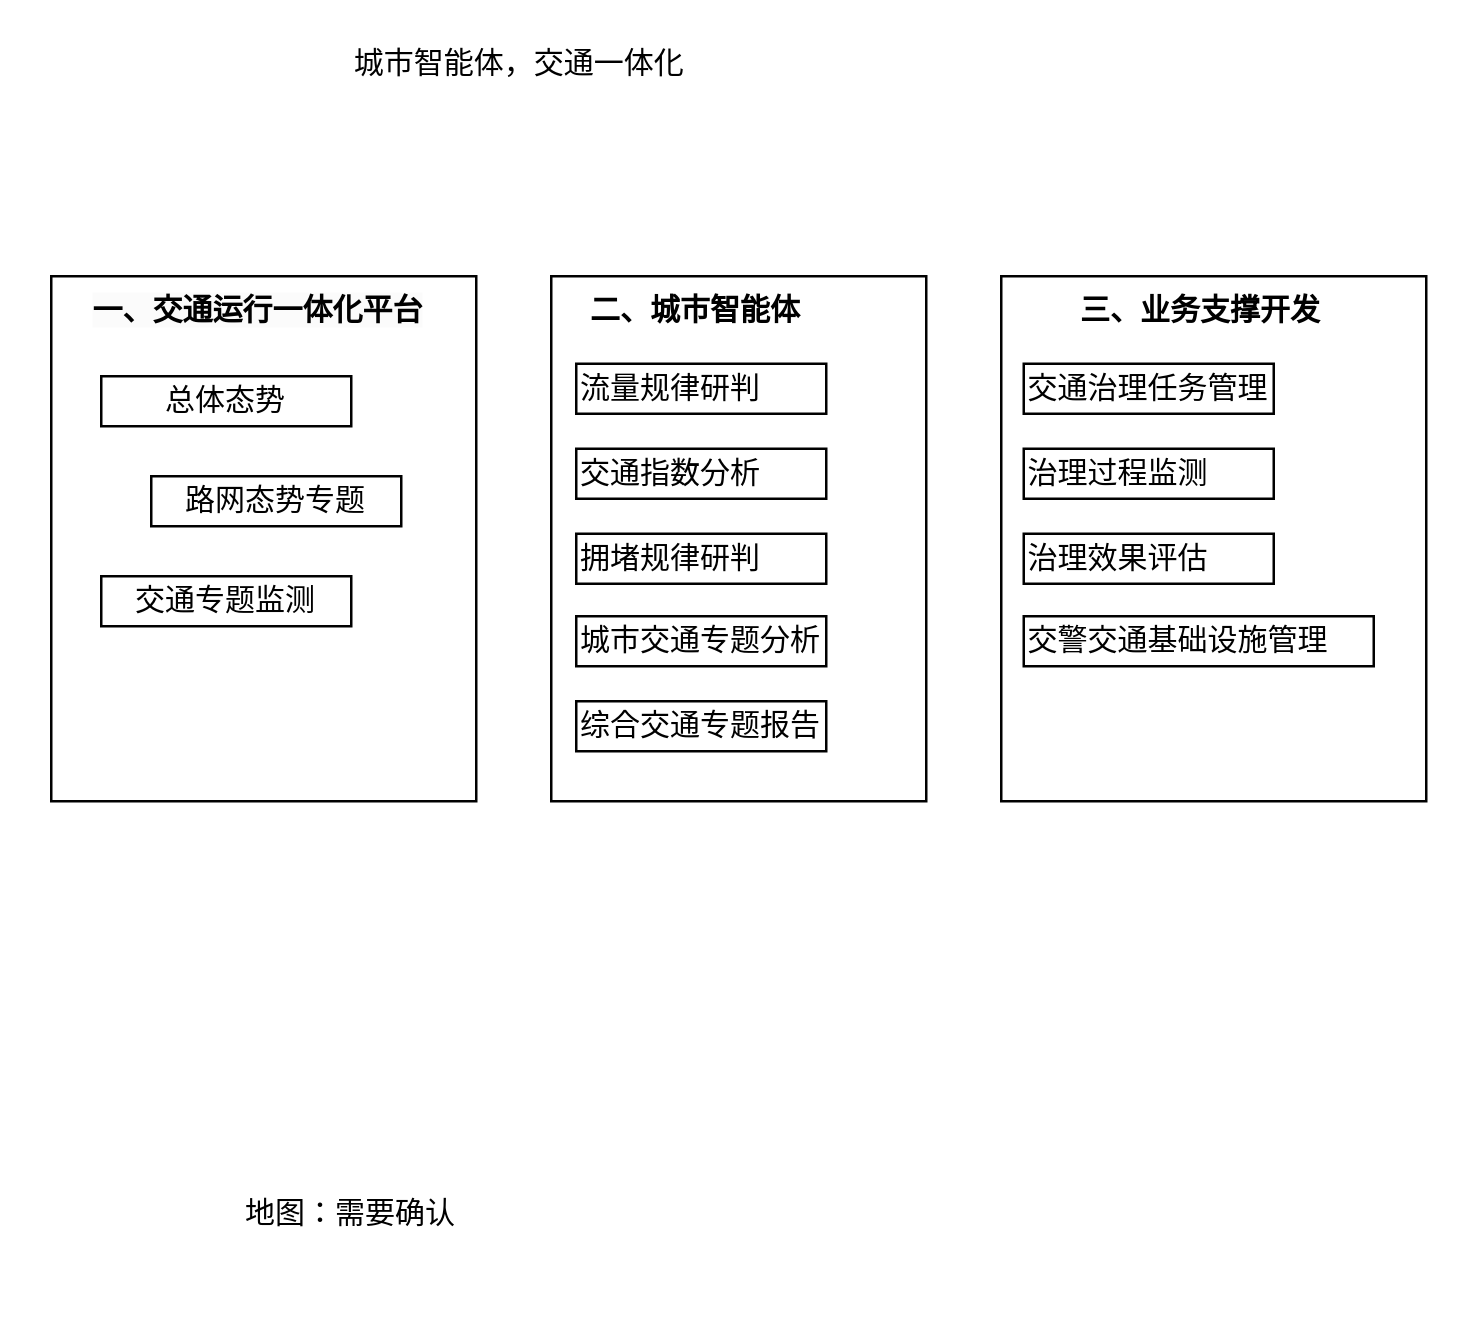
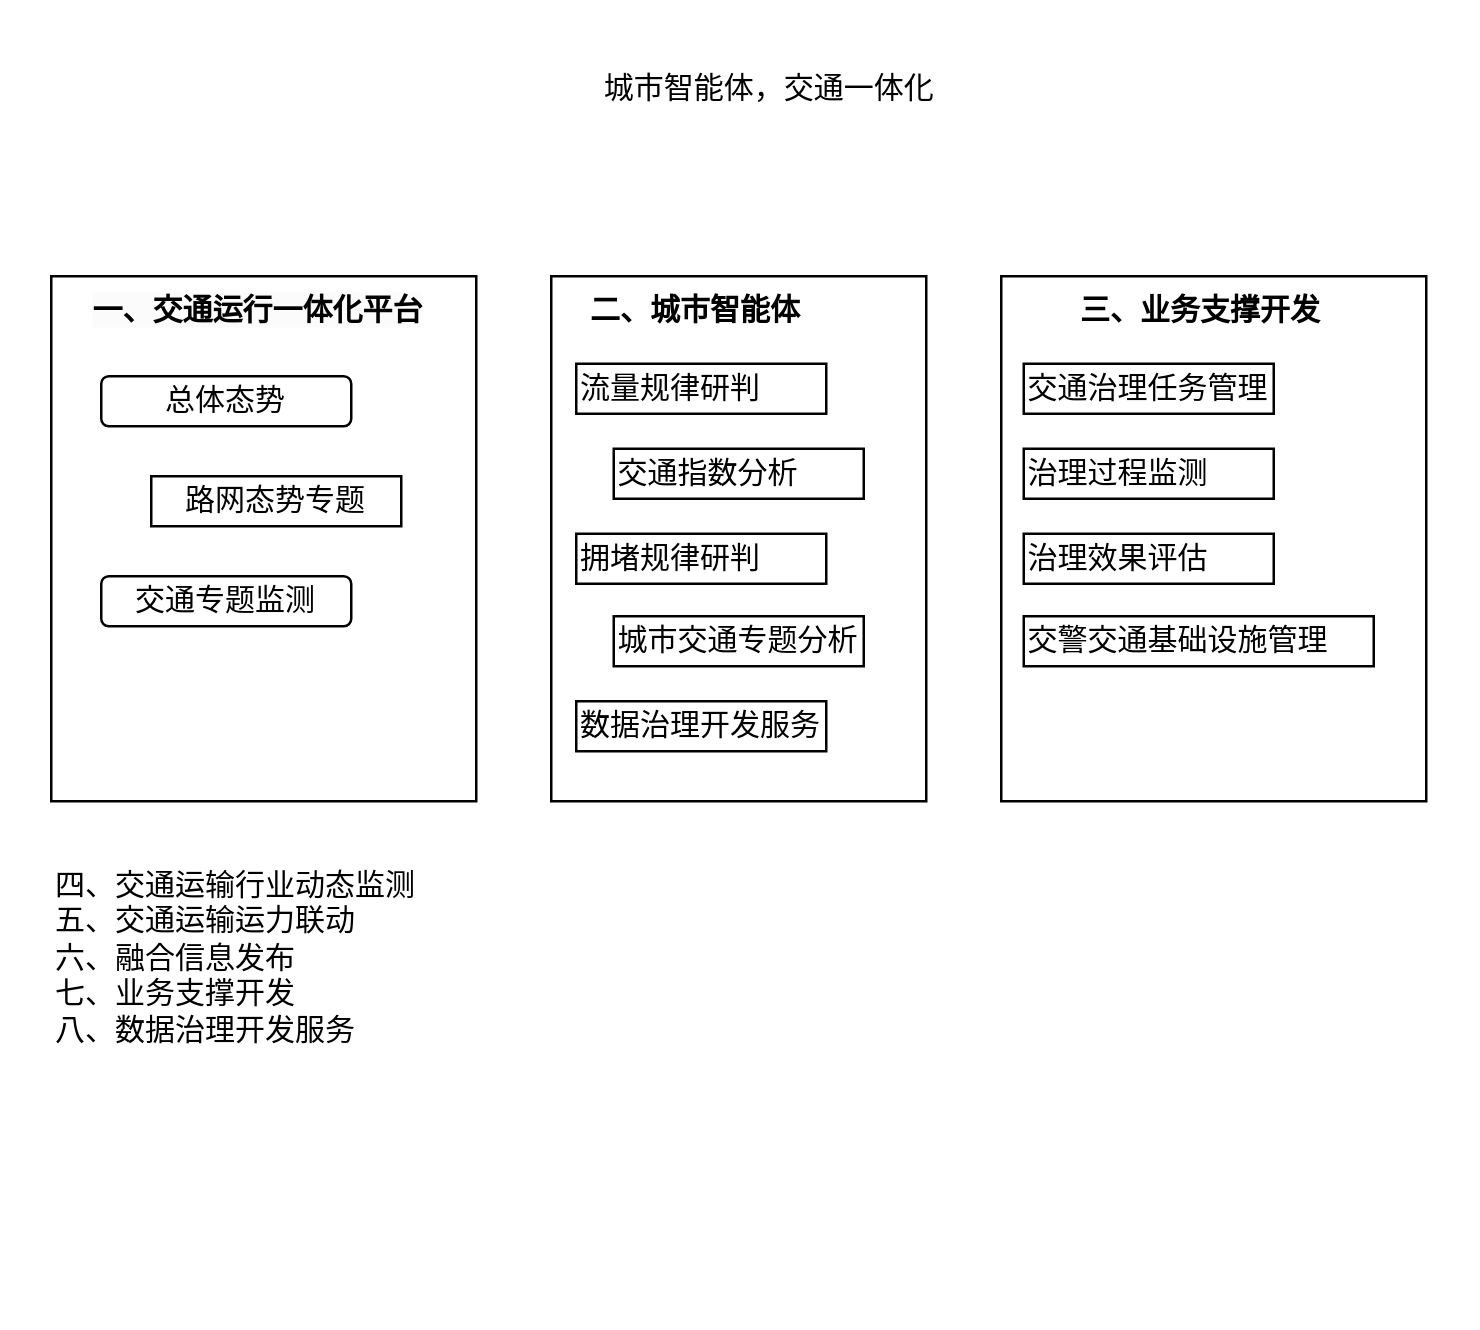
node "城市智能体，交通一体化": moved (520, 64) -> (770, 89)
node "总体态势": shape rectangle -> rounded rectangle
node "交通指数分析": moved (701, 474) -> (739, 474)
node "交通专题监测": shape rectangle -> rounded rectangle
node "城市交通专题分析": moved (701, 641) -> (739, 641)
node "综合交通专题报告": label "综合交通专题报告" -> "数据治理开发服务"
node "四、交通运输行业动态监测 五、交通运输运力联动 六、融合信息发布 七、业务支撑开发 八、数据治理开发服务": added
node "地图：需要确认": removed
